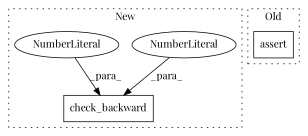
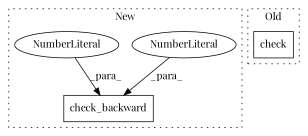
node "assert": label "assert" -> "check"
